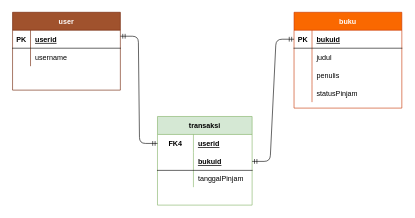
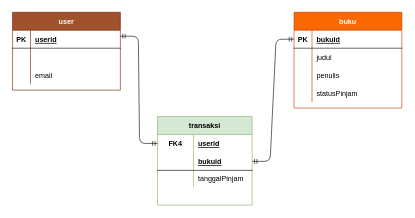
node "username": removed
node "email": added
